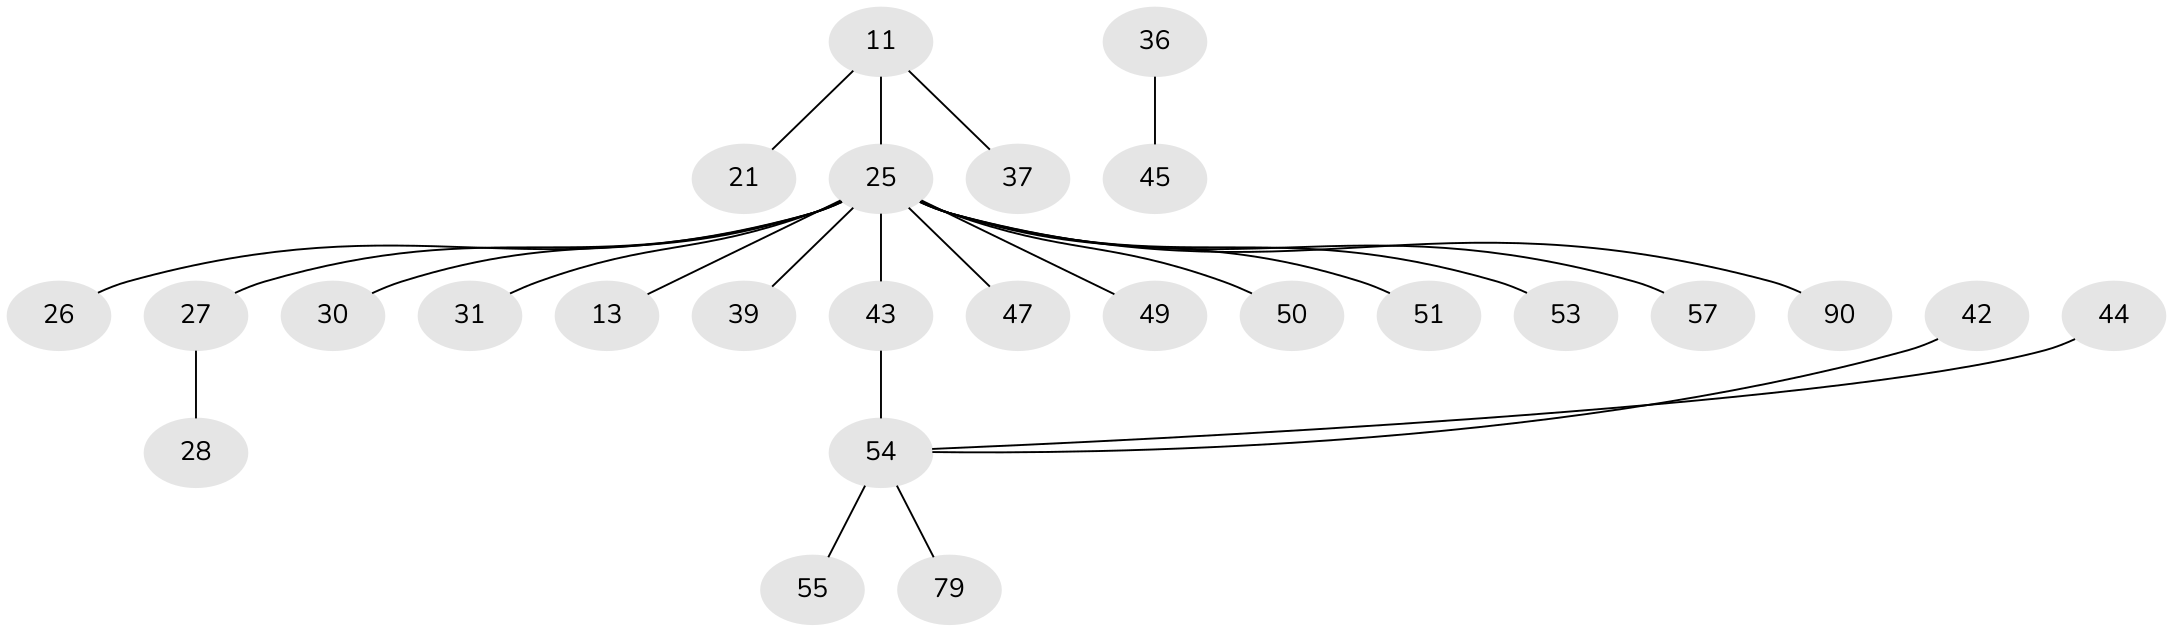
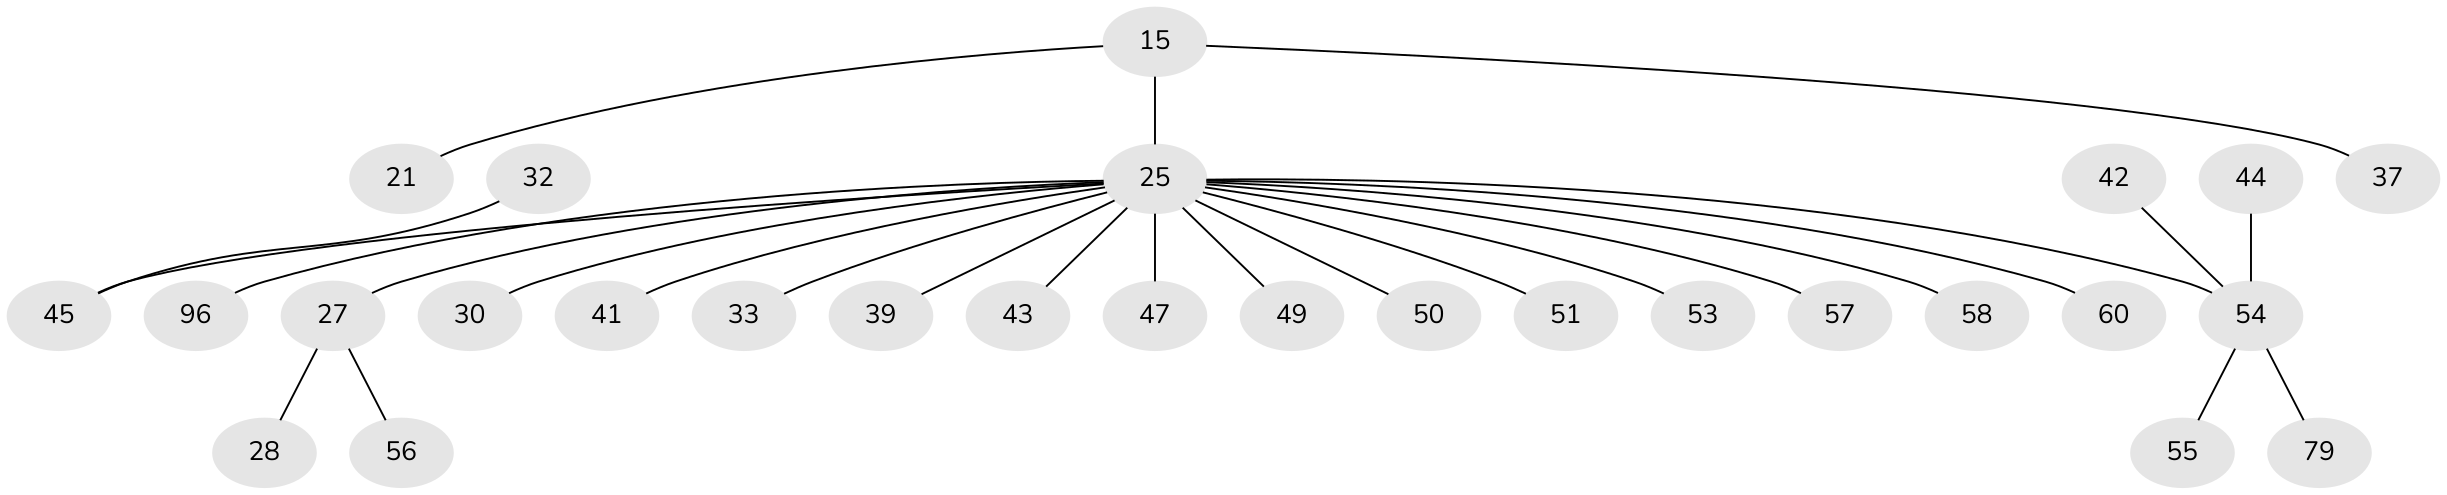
node "11": label "11" -> "15"
node "36": label "36" -> "32"
edge "25" -- "45": added
node "26": label "26" -> "96"
node "31": label "31" -> "41"
node "13": label "13" -> "33"
node "90": label "90" -> "60"
node "58": added
edge "43" -- "54": now "25" -- "54"
node "56": added
